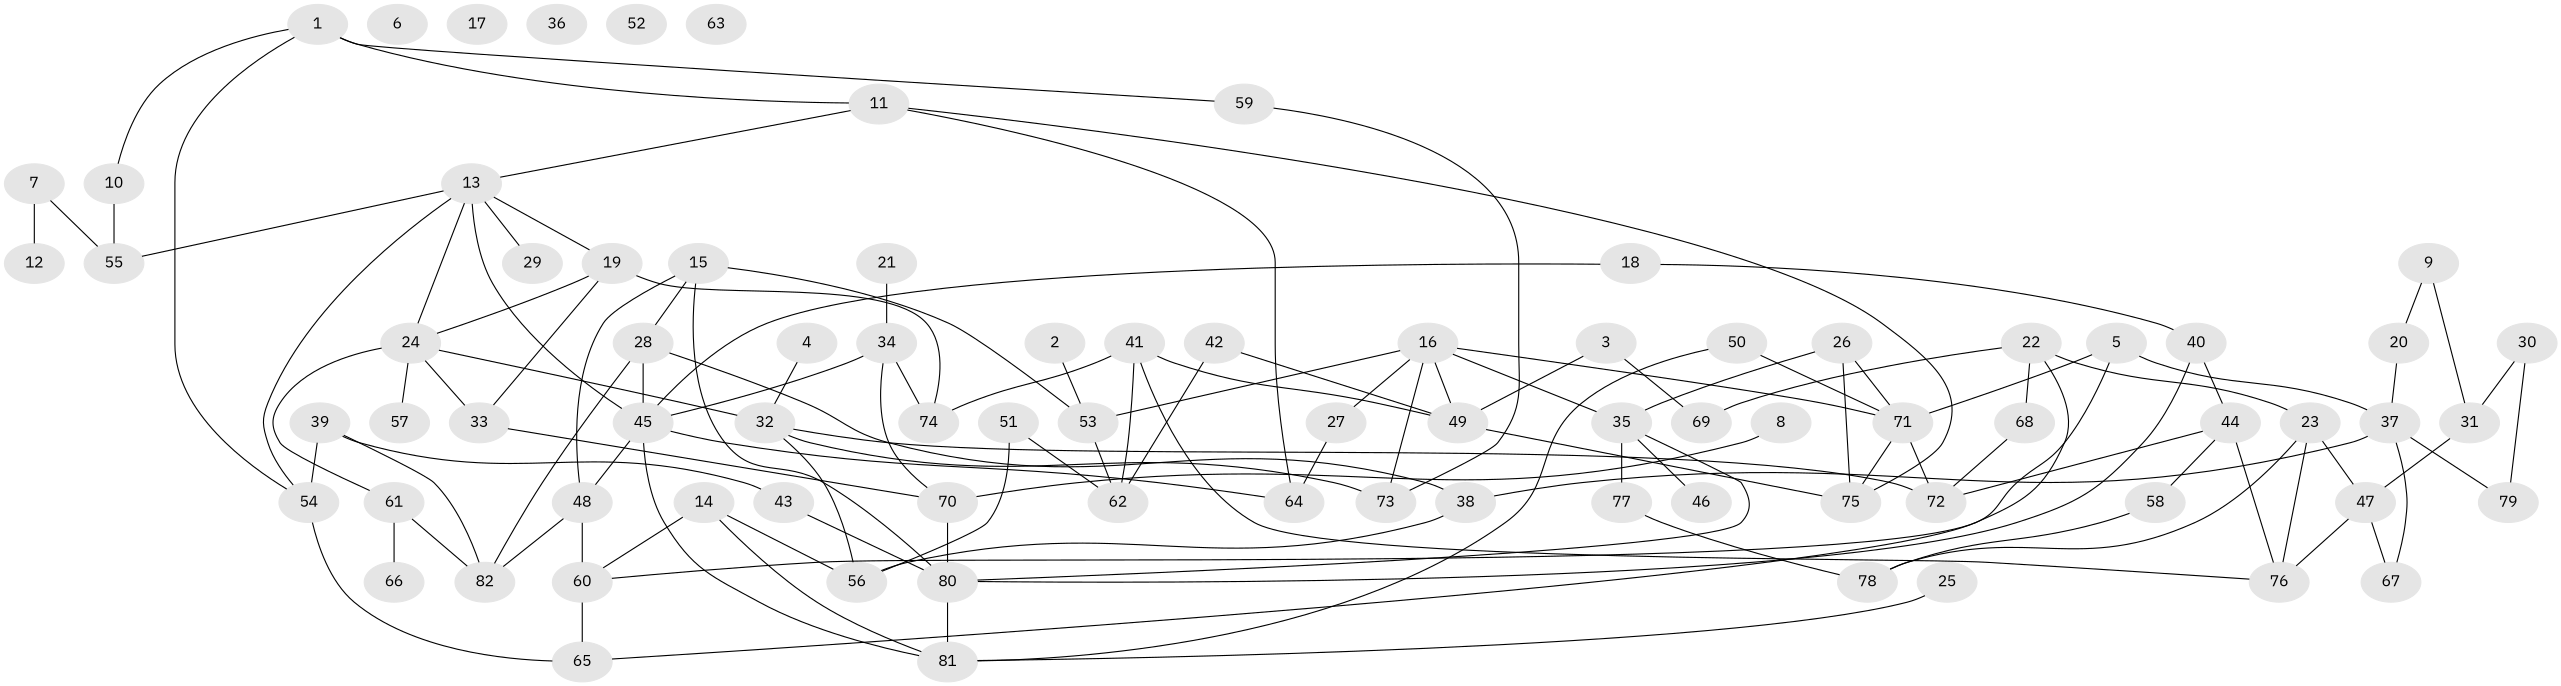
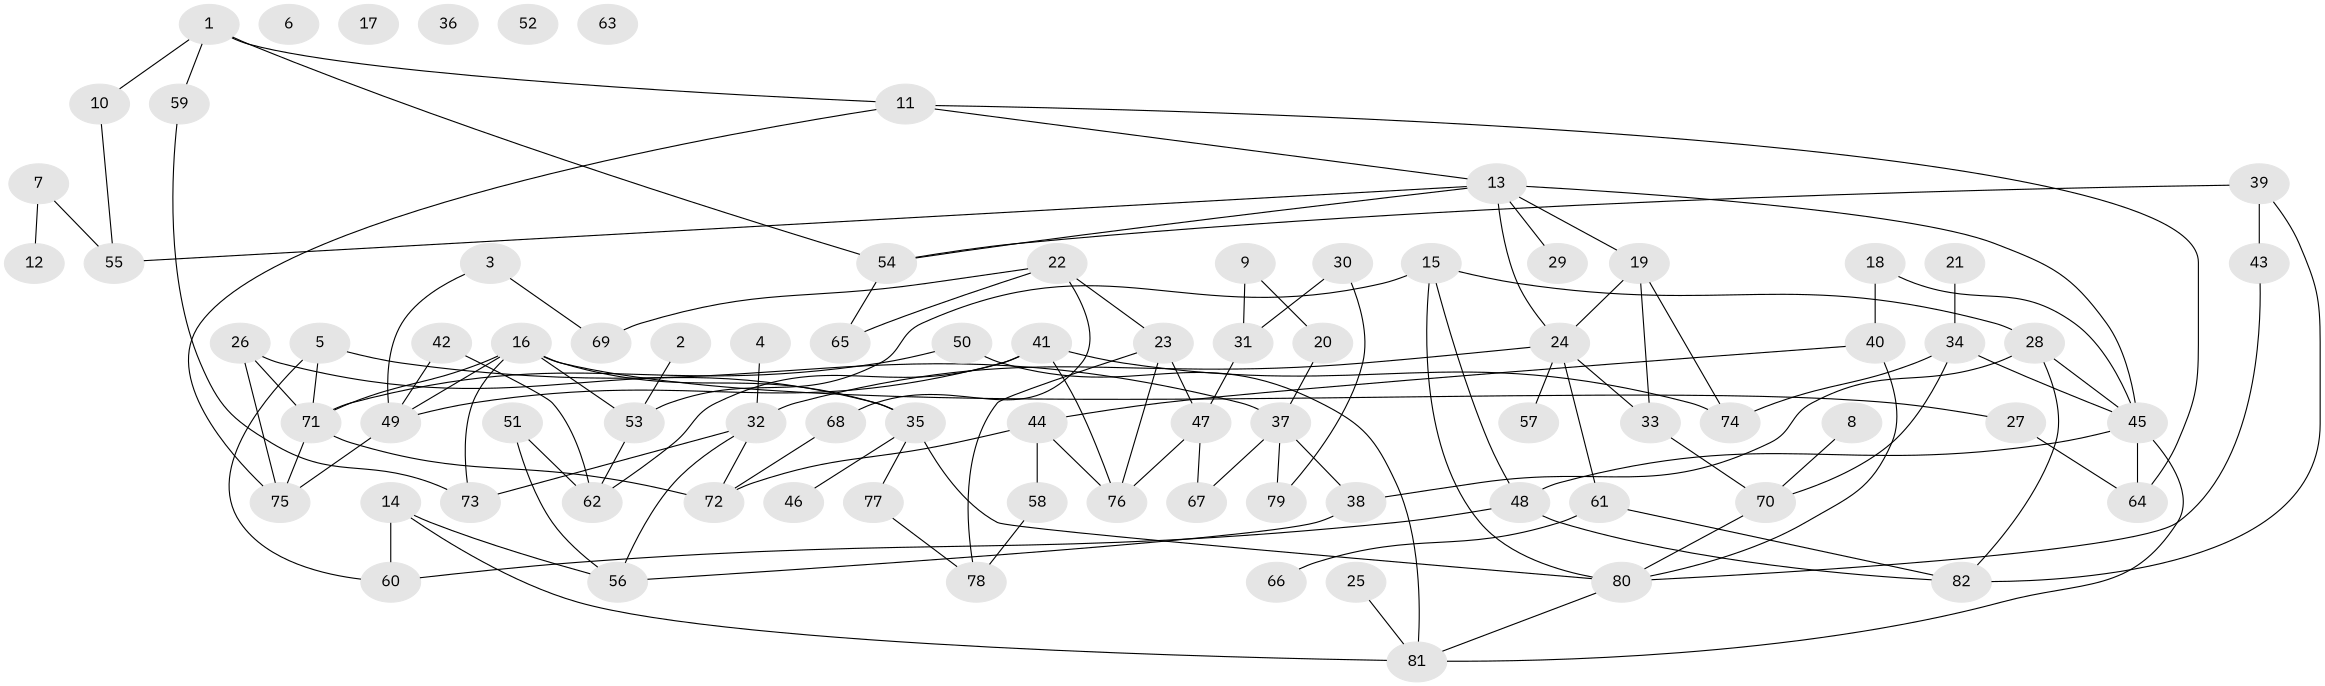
edge "60" -- "65": removed
